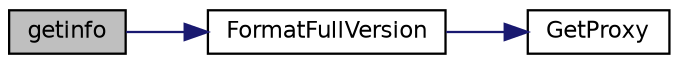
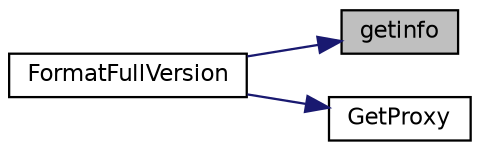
edge "getinfo" -> "FormatFullVersion": reversed
